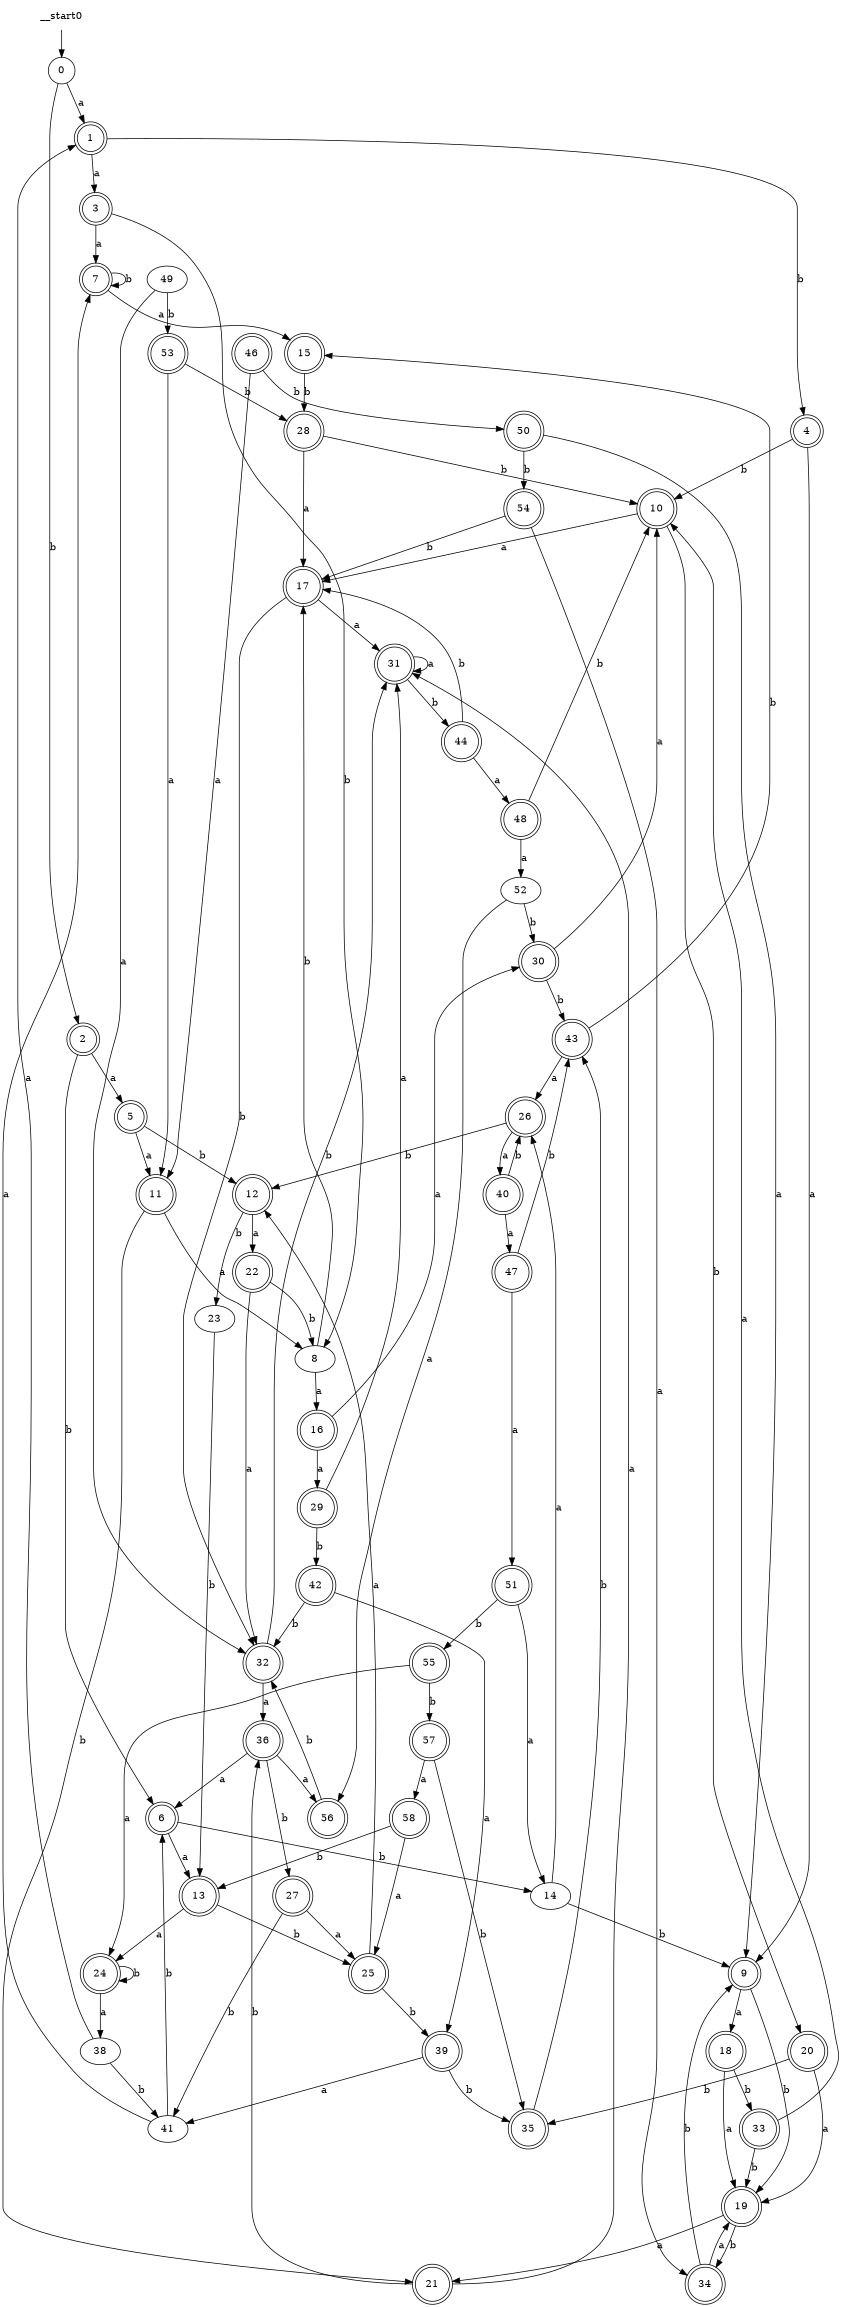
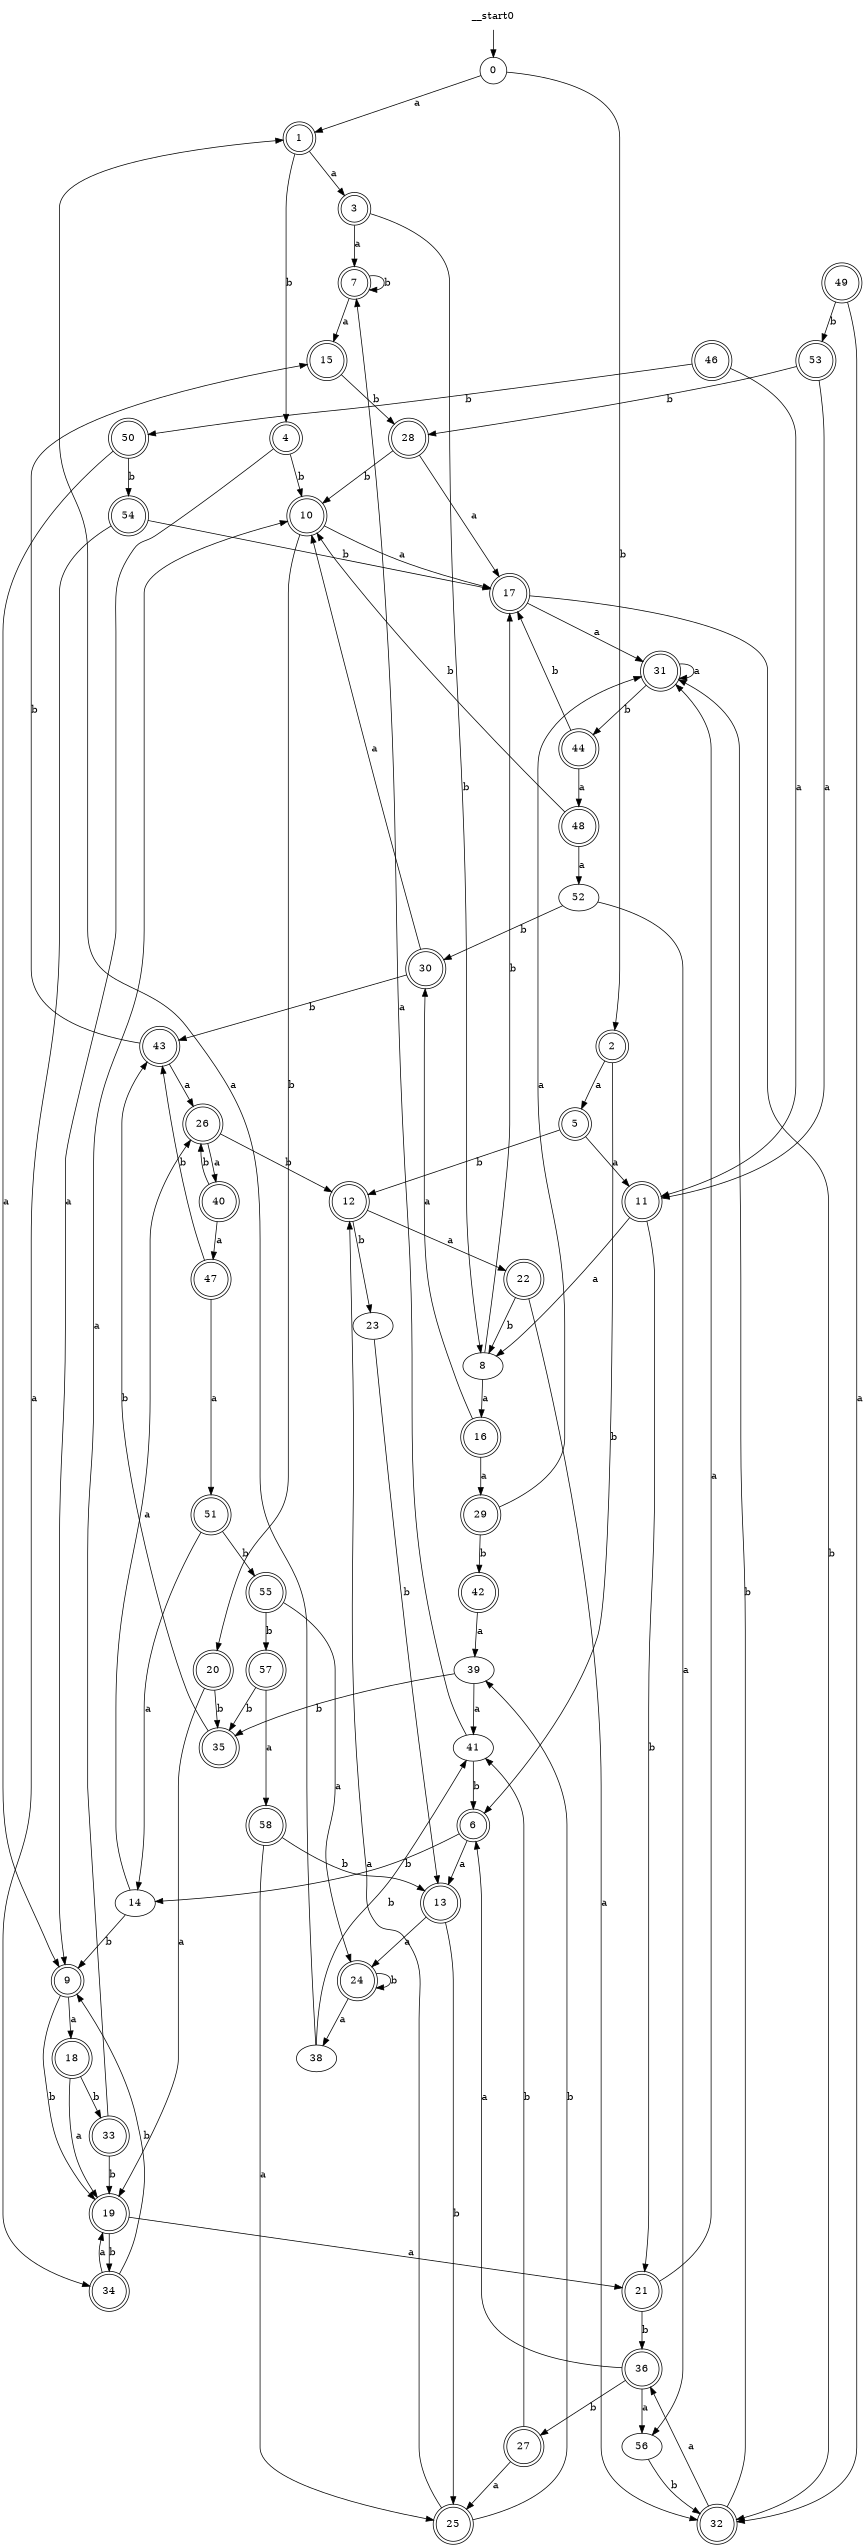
node "49": shape ellipse -> doublecircle
edge "42" -> "32": removed, label "b"
node "56": shape doublecircle -> ellipse
node "39": shape doublecircle -> ellipse
